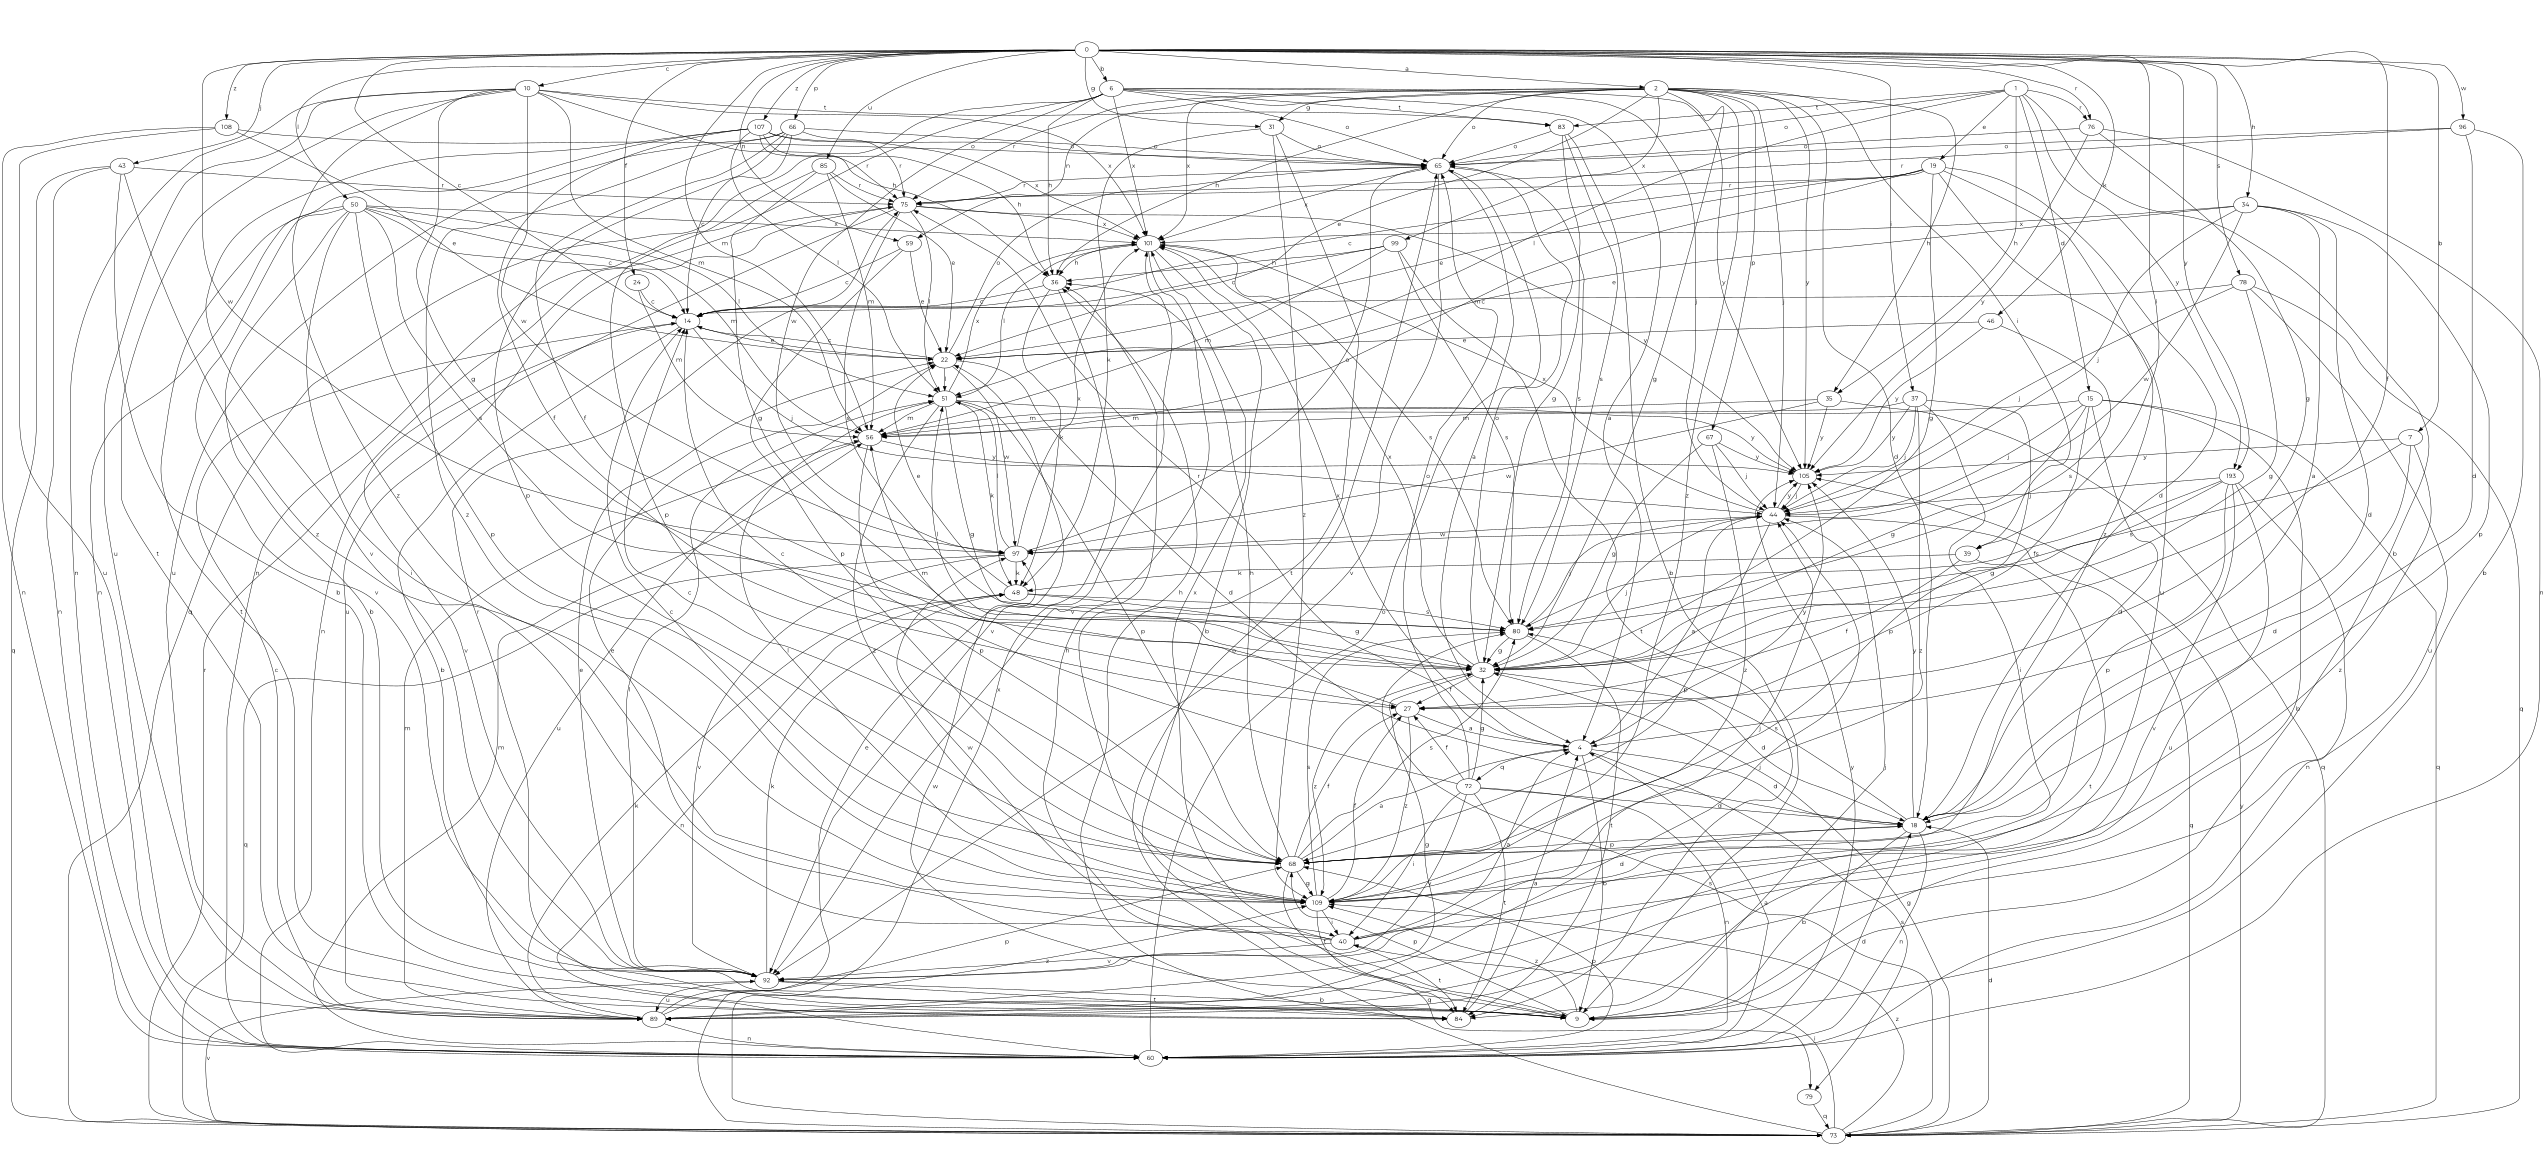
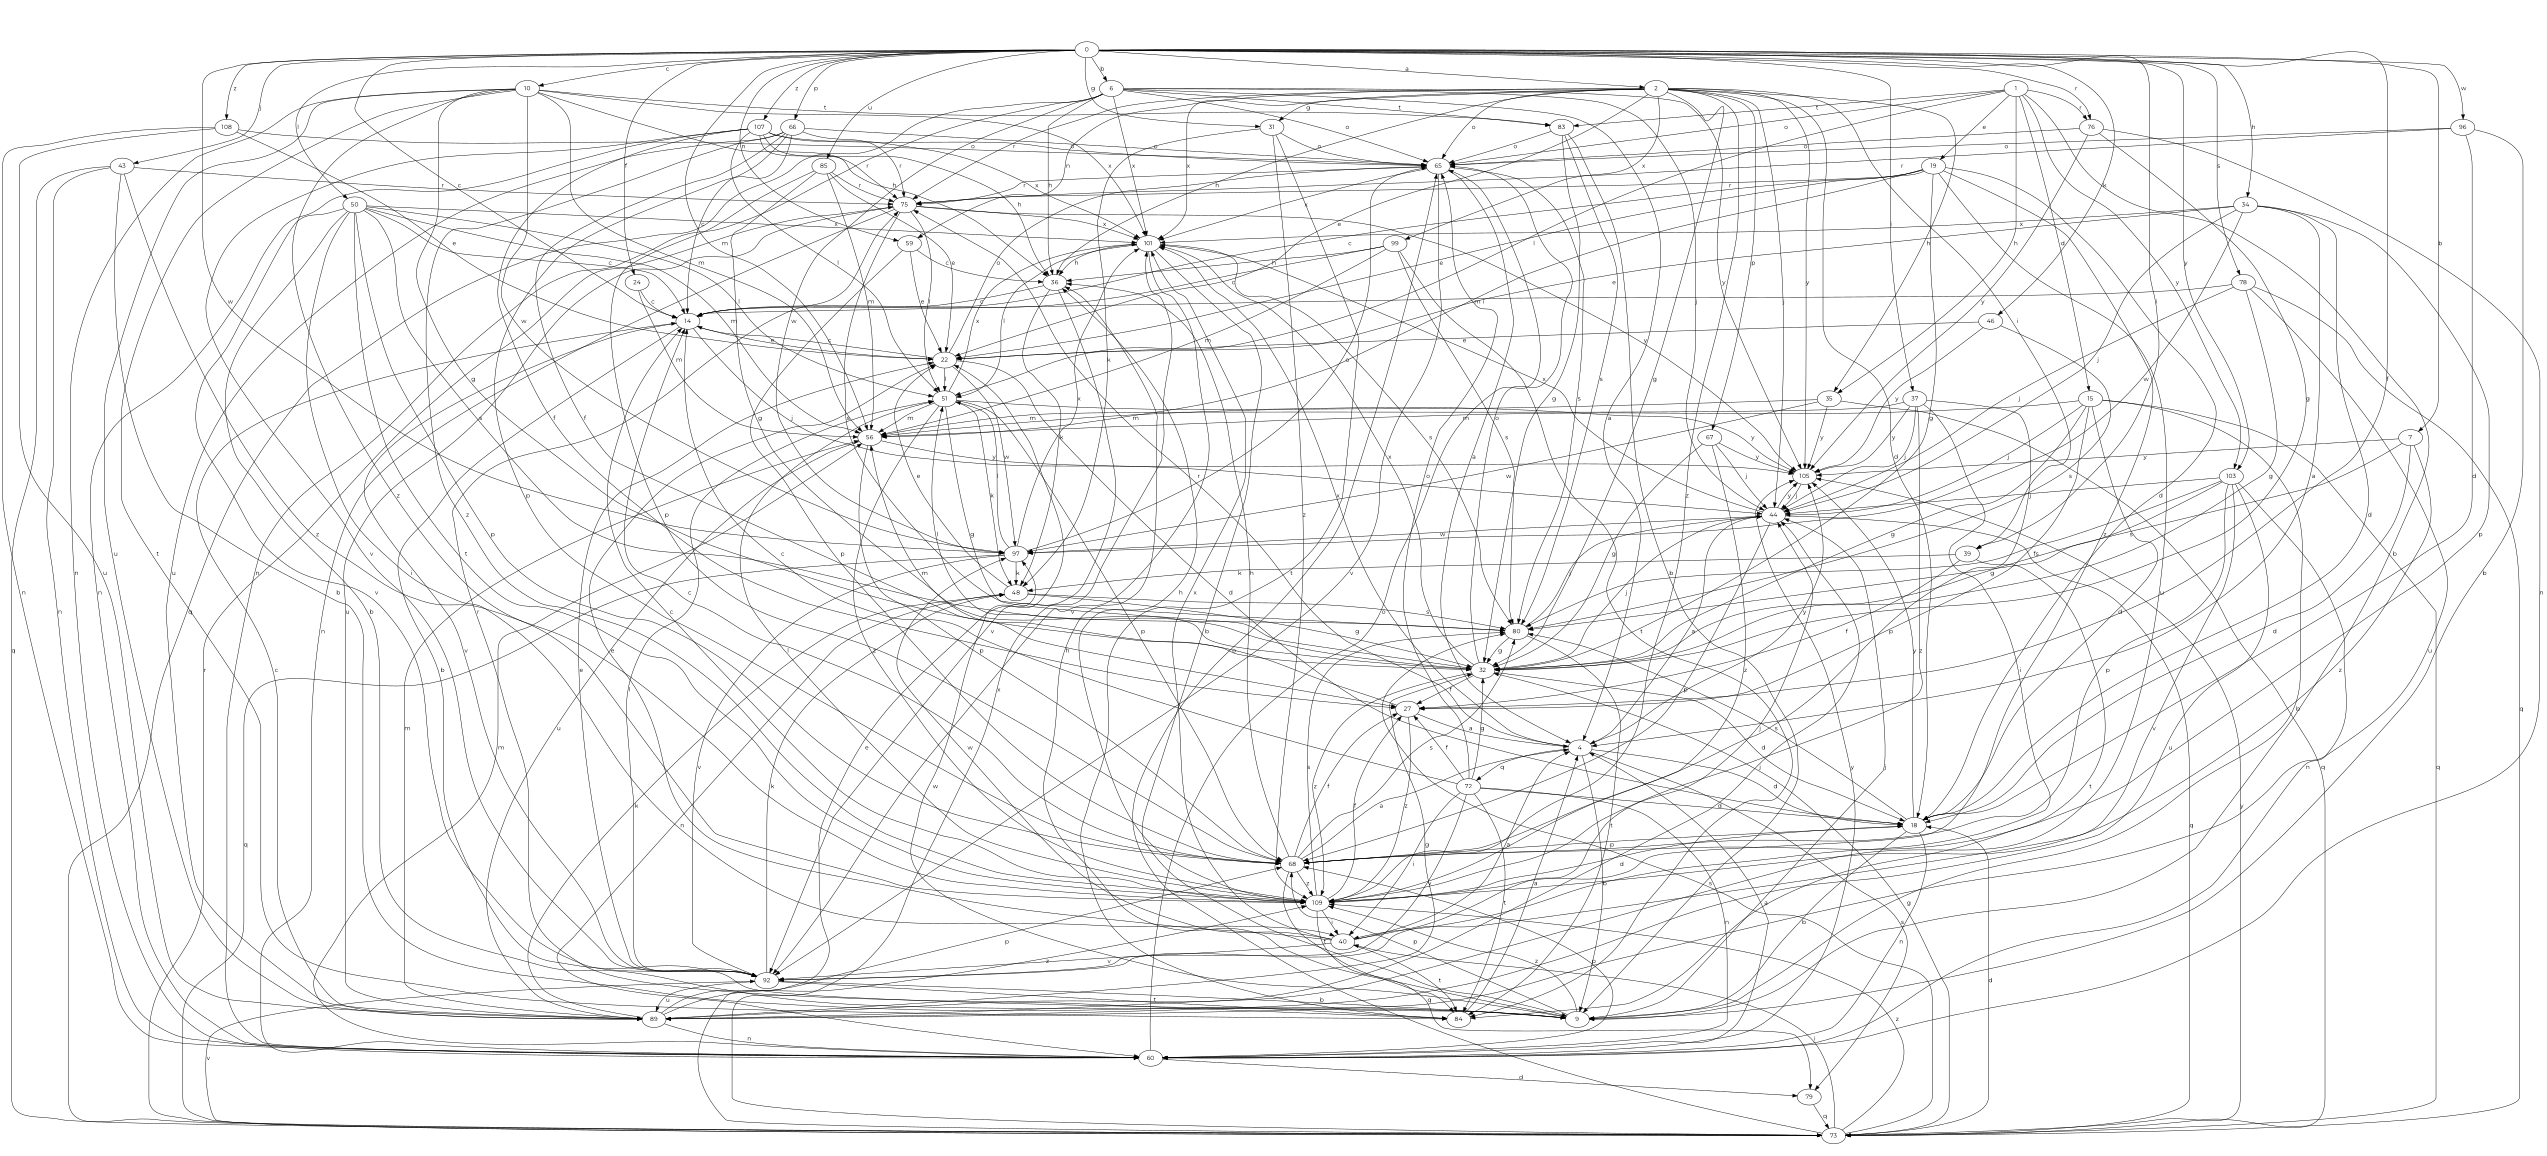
edge "59" -> "14": now "59" -> "36"
edge "78" -> "14": label "c" -> "i"
node "193": label "193" -> "103"
edge "68" -> "109": label "g" -> "z"
edge "50" -> "84": now "50" -> "109"
edge "60" -> "18": now "60" -> "79"
